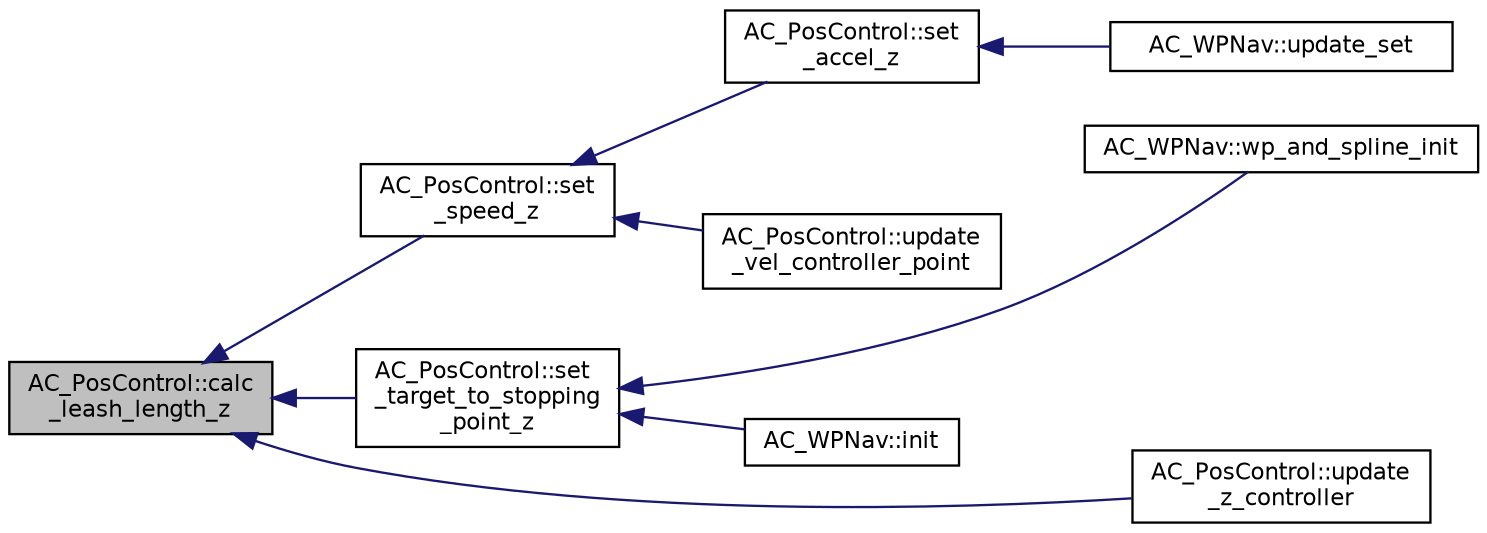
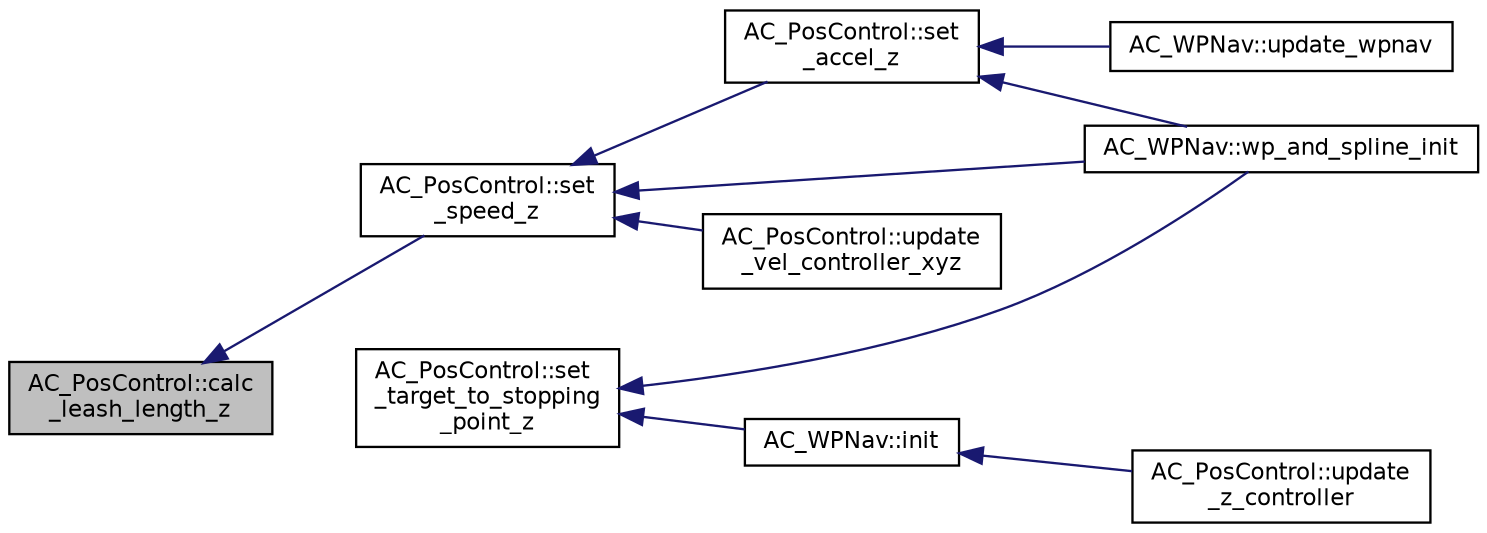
node "AC_WPNav::update_set": label "AC_WPNav::update_set" -> "AC_WPNav::update_wpnav"
edge "AC_WPNav::wp_and_spline_init" -> "AC_PosControl::set _accel_z": added
edge "AC_WPNav::wp_and_spline_init" -> "AC_PosControl::set _speed_z": added
node "AC_PosControl::update _vel_controller_point": label "AC_PosControl::update _vel_controller_point" -> "AC_PosControl::update _vel_controller_xyz"
edge "AC_PosControl::set _target_to_stopping _point_z" -> "AC_PosControl::calc _leash_length_z": removed
edge "AC_PosControl::update _z_controller" -> "AC_PosControl::calc _leash_length_z": now "AC_PosControl::update _z_controller" -> "AC_WPNav::init"
